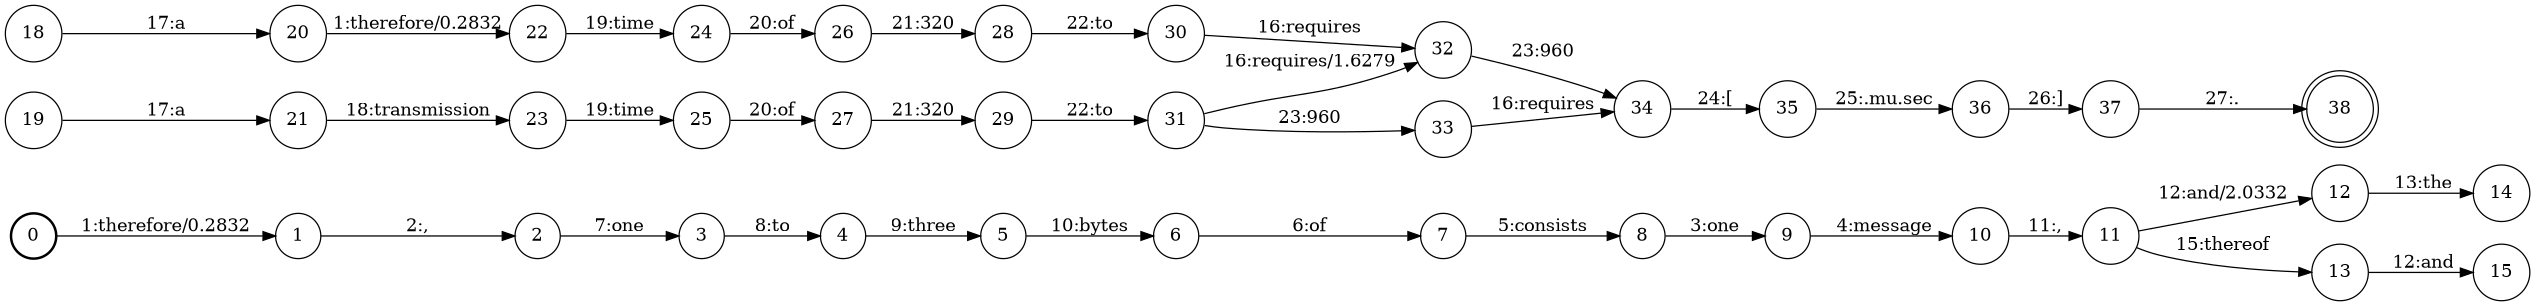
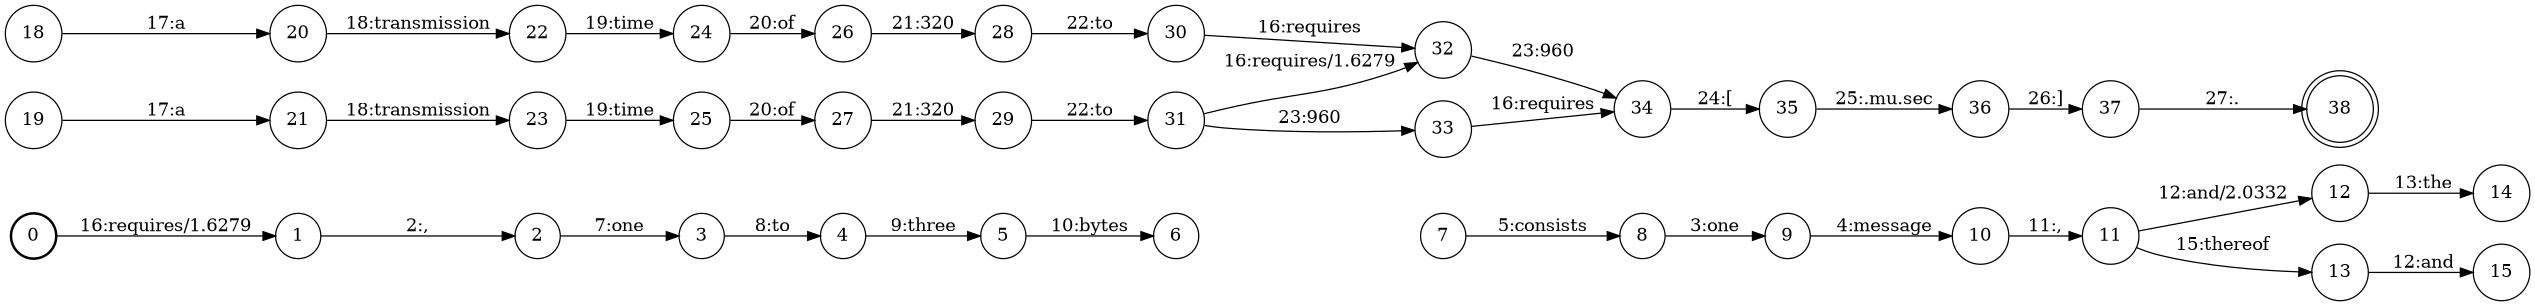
edge "20" -> "22": label "1:therefore/0.2832" -> "18:transmission"
edge "0" -> "1": label "1:therefore/0.2832" -> "16:requires/1.6279"
edge "6" -> "7": removed, label "6:of"
